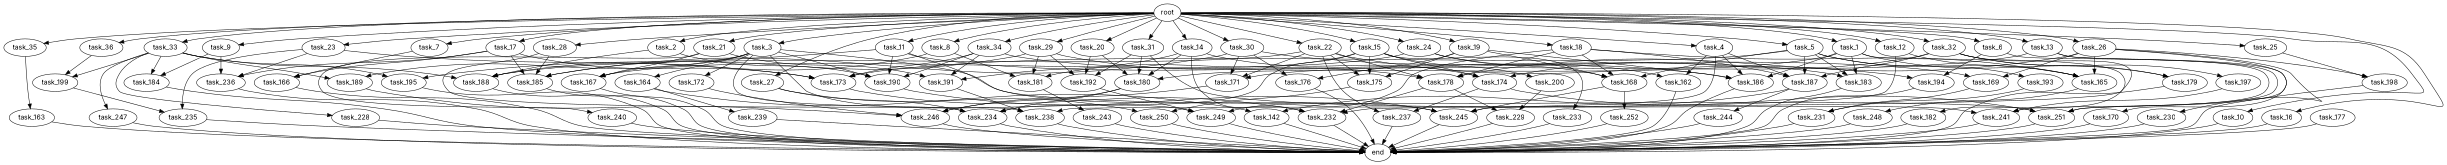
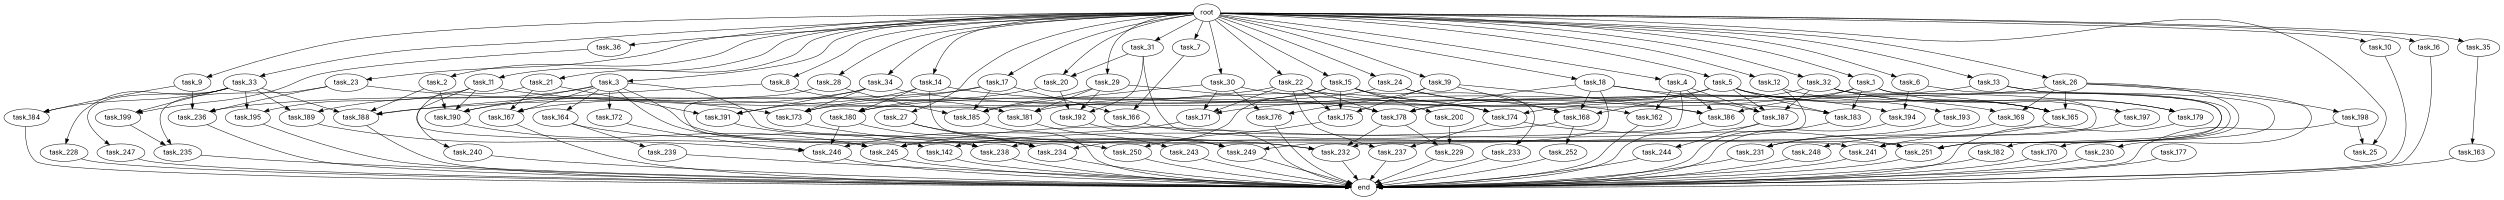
edge "task_31" -> "task_180": now "task_31" -> "task_20"
edge "task_25" -> "task_198": reversed
